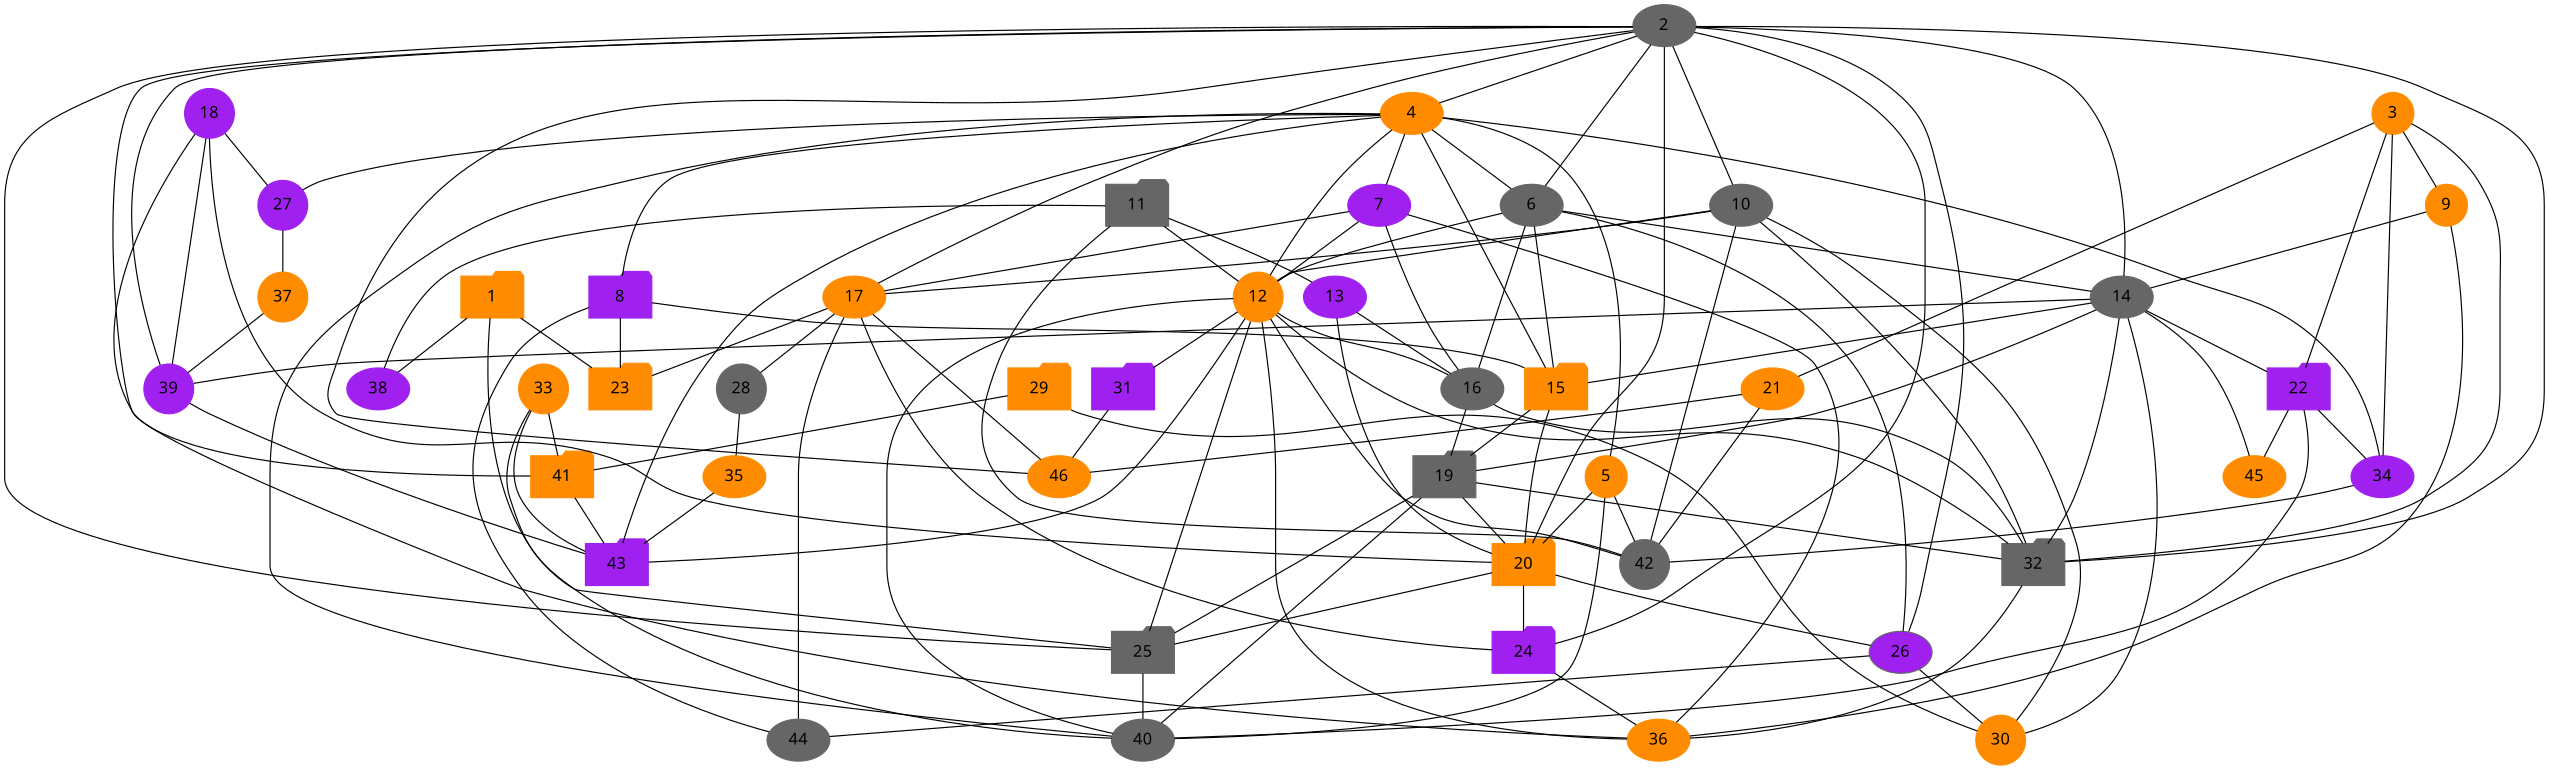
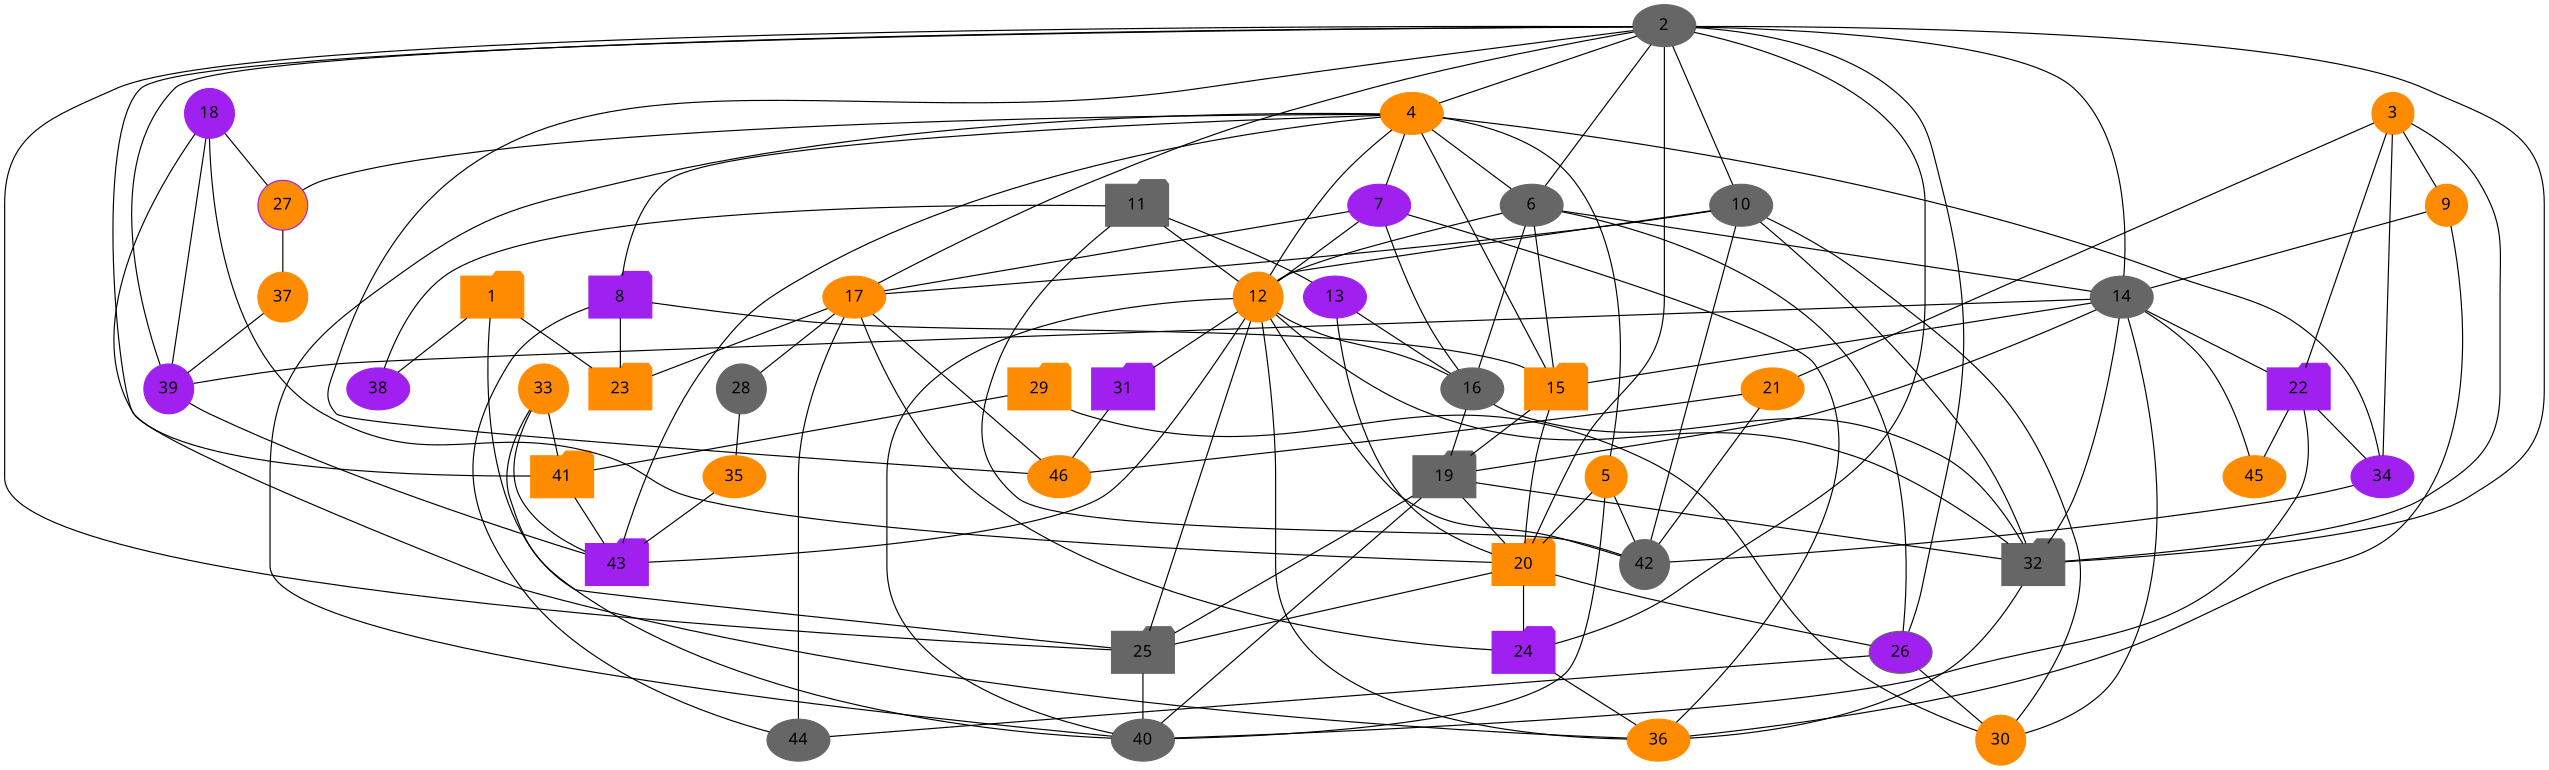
node "27": fillcolor purple -> darkorange
